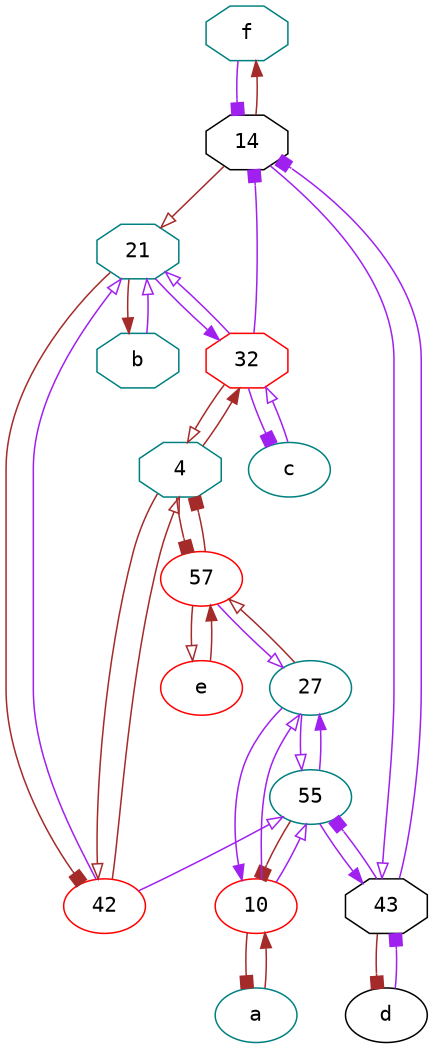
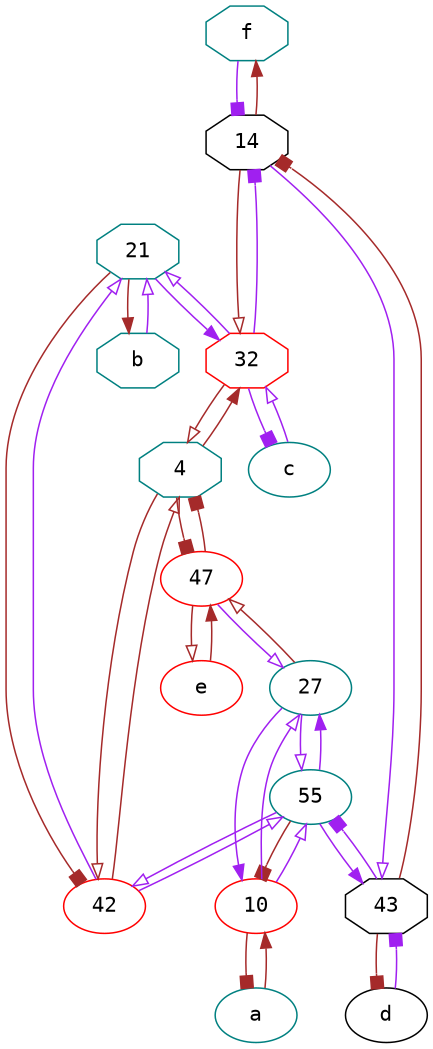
edge "14" -> "21": now "14" -> "32"
edge "43" -> "14": color purple -> brown
node "57": label "57" -> "47"
edge "55" -> "42": added
